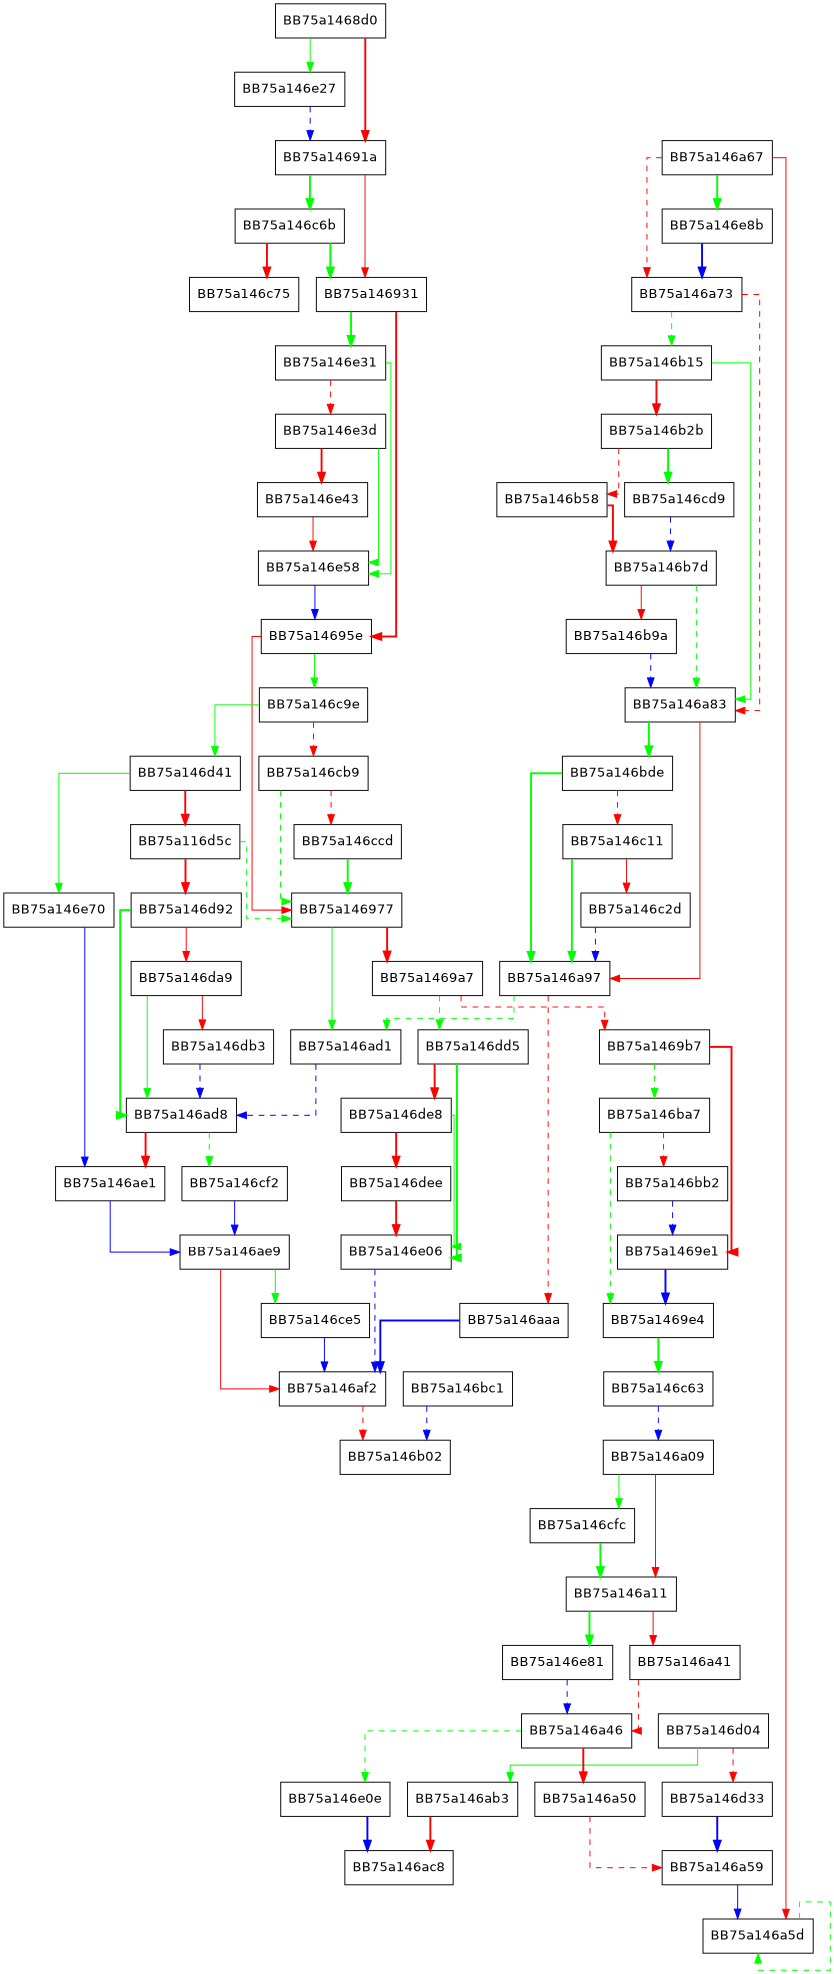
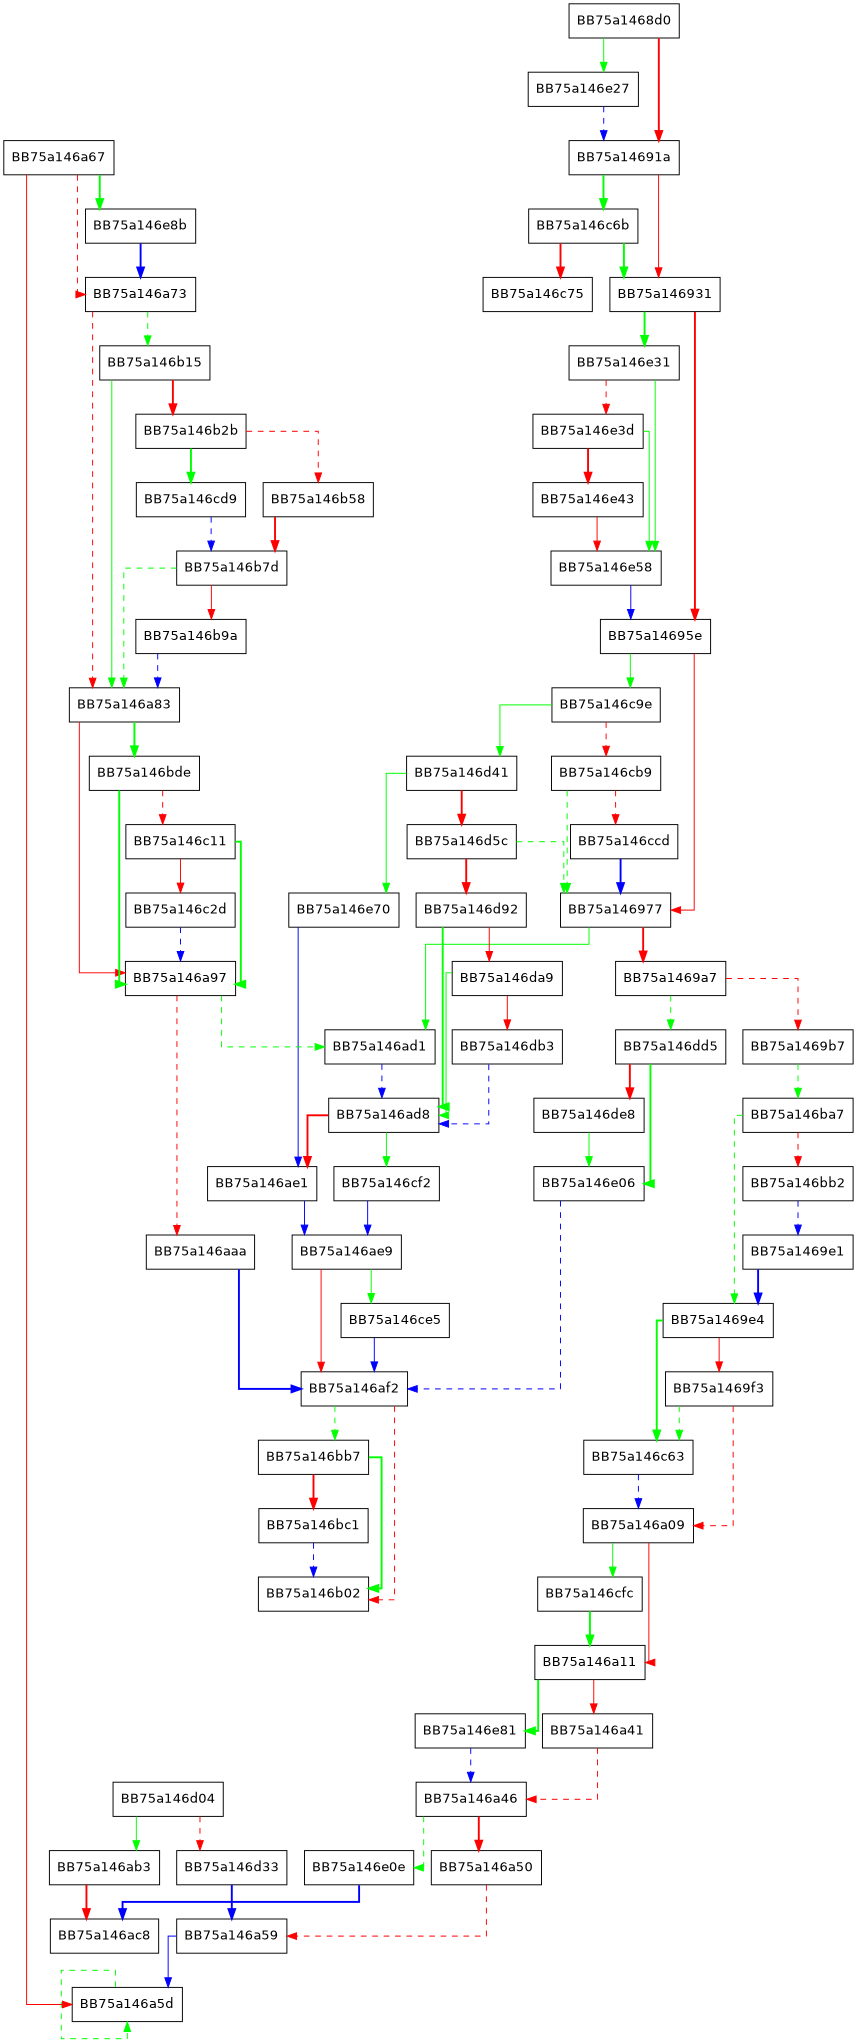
node "BB75a116d5c": label "BB75a116d5c" -> "BB75a146d5c"
edge "BB75a146ccd" -> "BB75a146977": color green -> blue
edge "BB75a1469b7" -> "BB75a1469e1": removed
edge "BB75a146ad8" -> "BB75a146cf2": style dashed -> solid
node "BB75a146dee": removed
node "BB75a1469f3": added
node "BB75a146bb7": added
